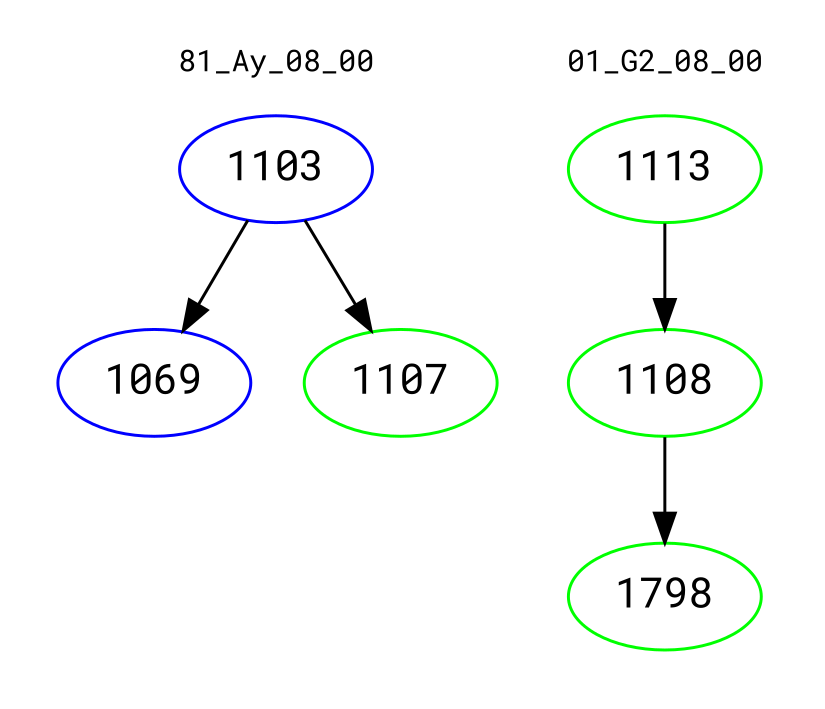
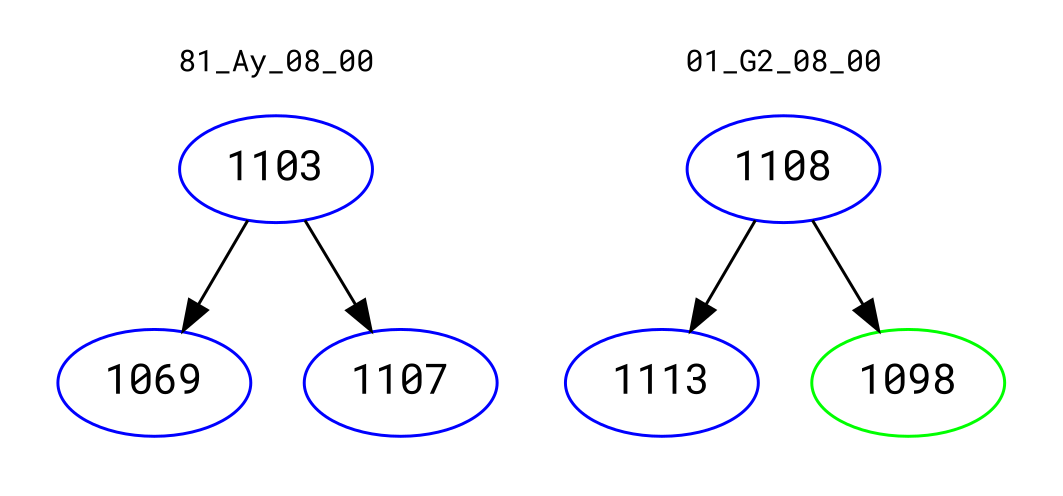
node "1113": color green -> blue
edge "1113" -> "1108": reversed
node "1107": color green -> blue
node "1108": color green -> blue
node "1798": label "1798" -> "1098"
